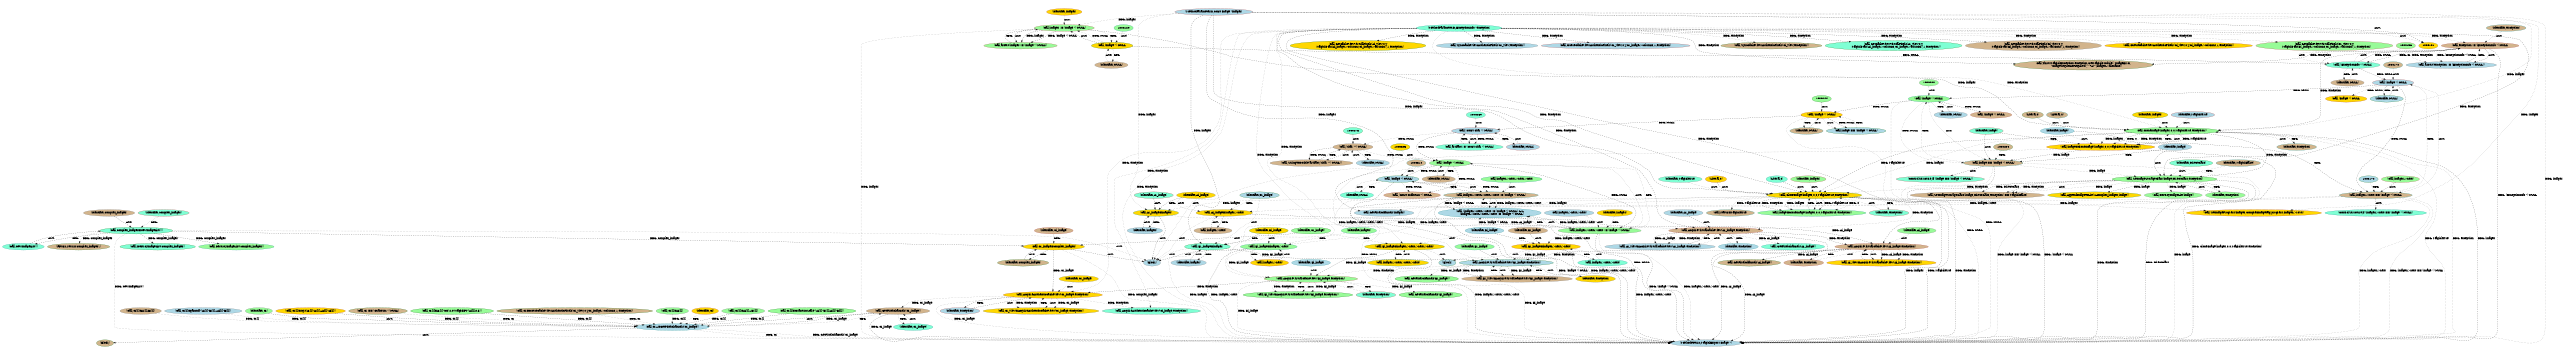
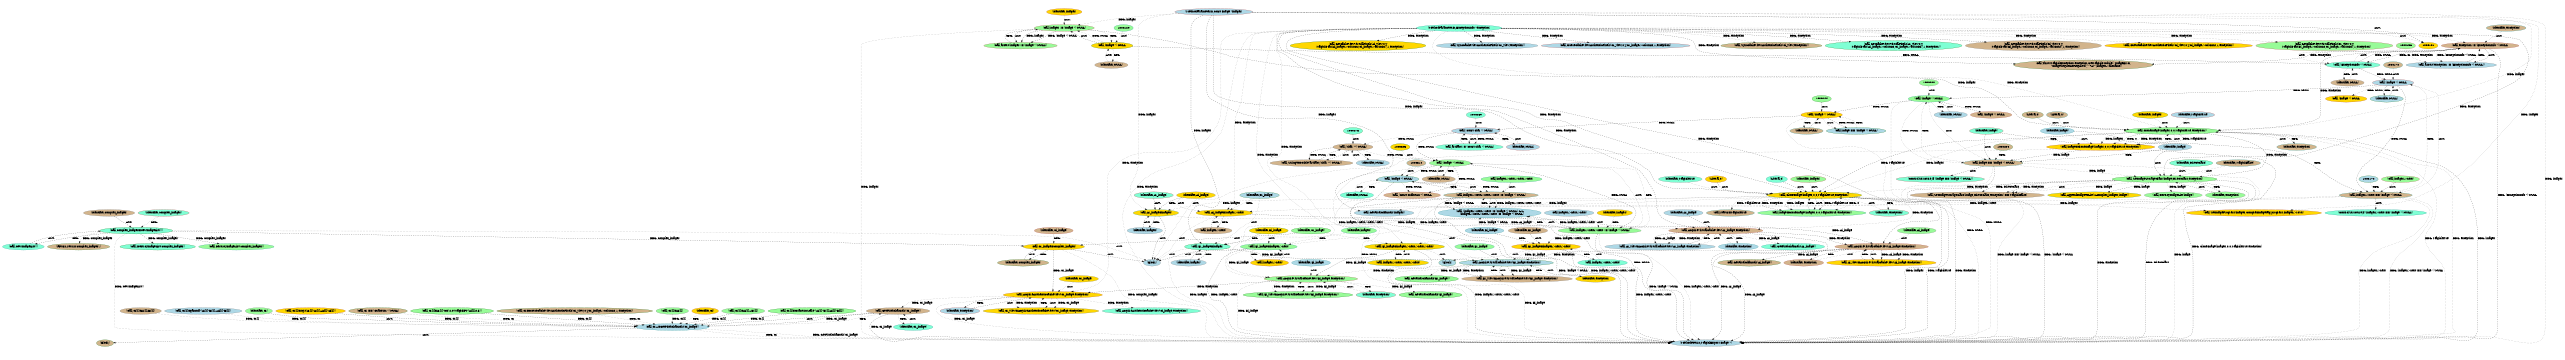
edge "(MethodParameterIn,ExceptionInfo *exception)" -> "(Call,AcquireAuthenticCacheView(Ci_image,exception))": now "(MethodParameterIn,ExceptionInfo *exception)" -> "(Call,Ai_image=images->next)"
edge "(Identifier,MagickFalse)" -> "(Call,SetImageStorageClass(image,DirectClass,exception))": label "CFG: " -> "AST: "
